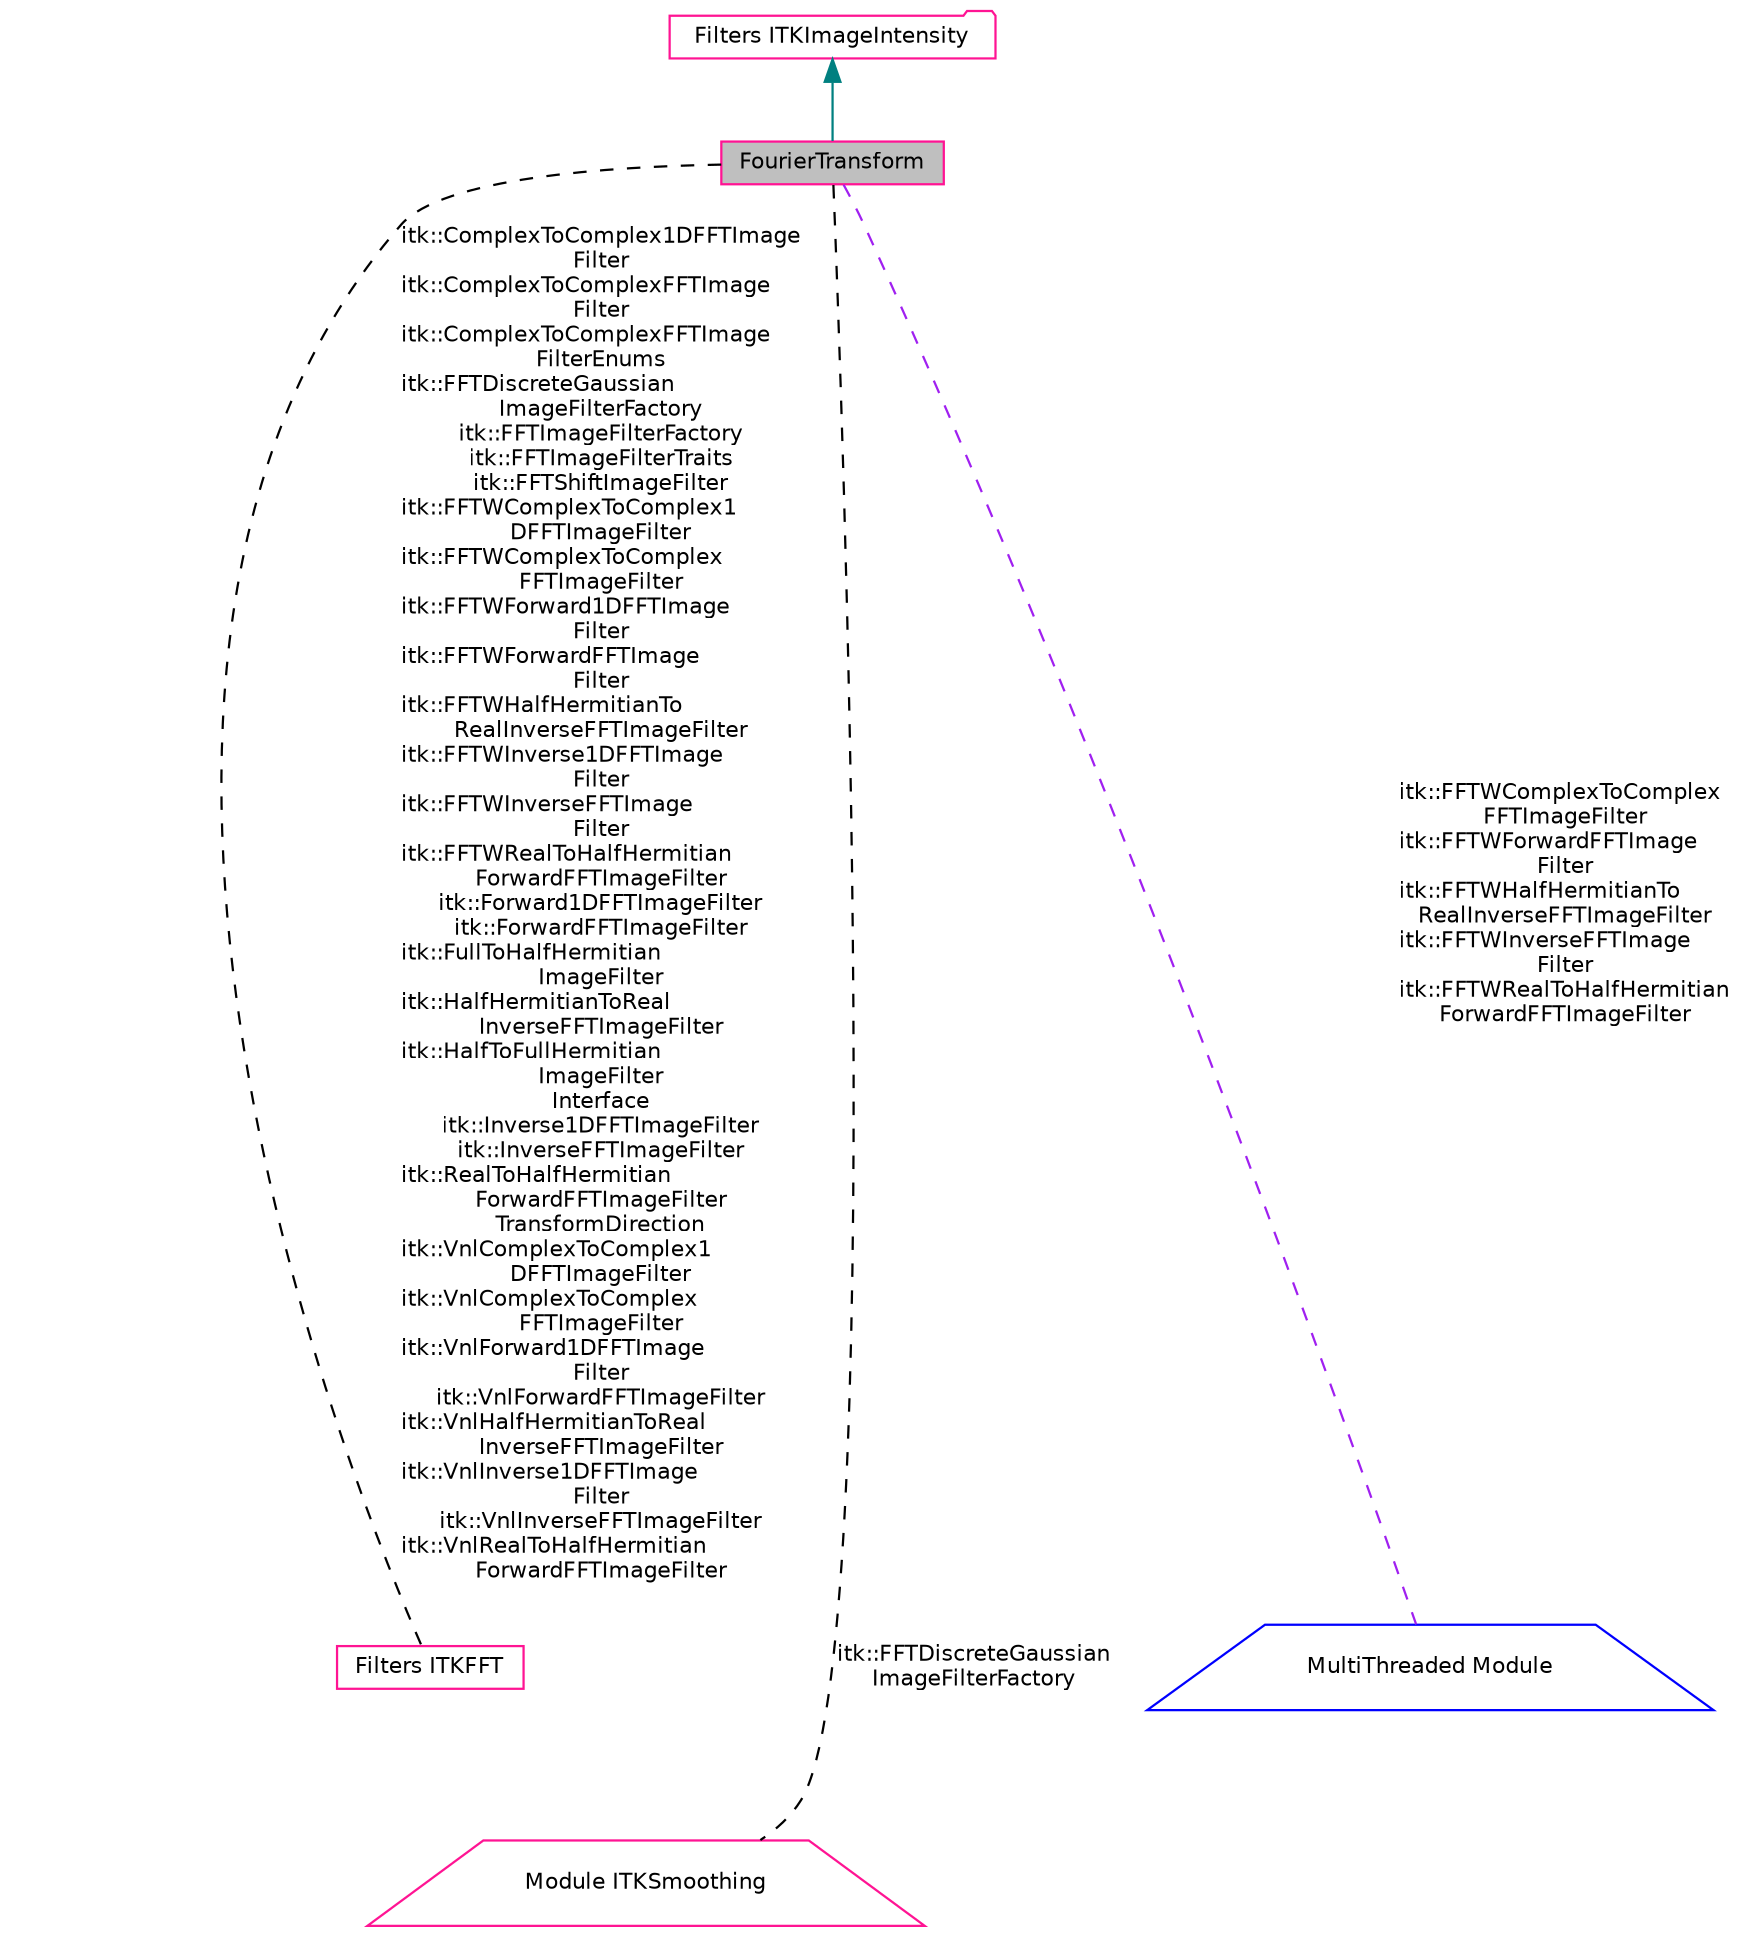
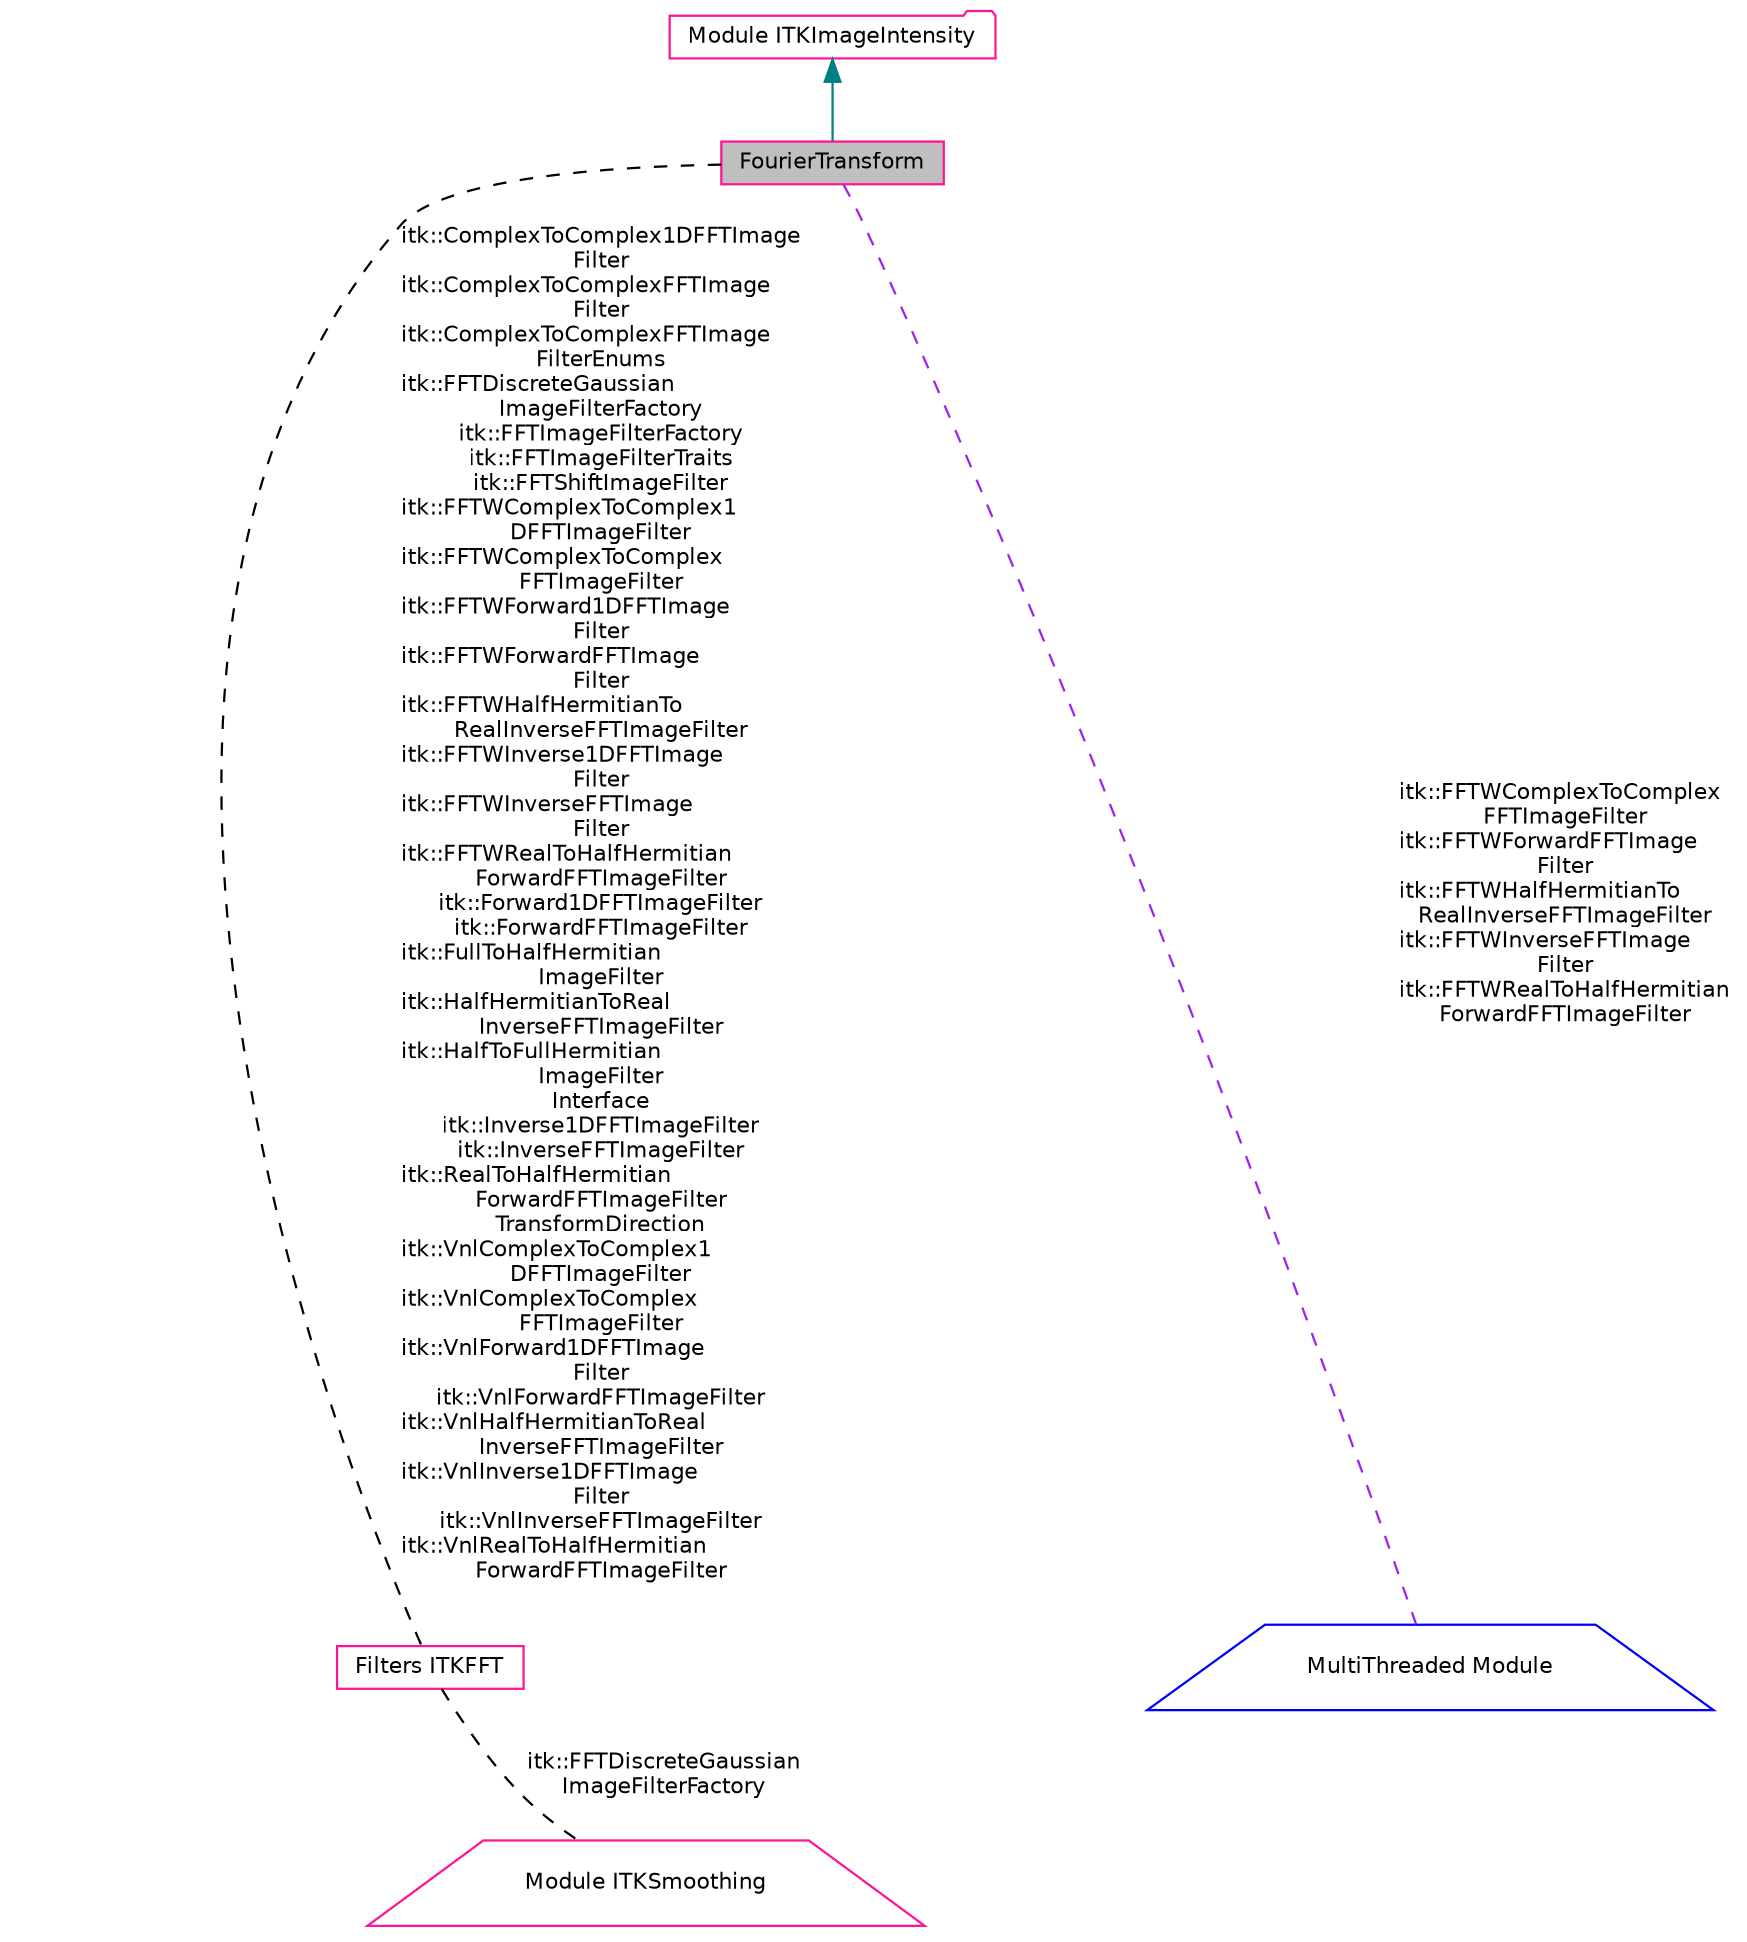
node "Filters ITKImageIntensity": label "Filters ITKImageIntensity" -> "Module ITKImageIntensity"
edge "FourierTransform" -- "Module ITKSmoothing": now "Filters ITKFFT" -- "Module ITKSmoothing"
